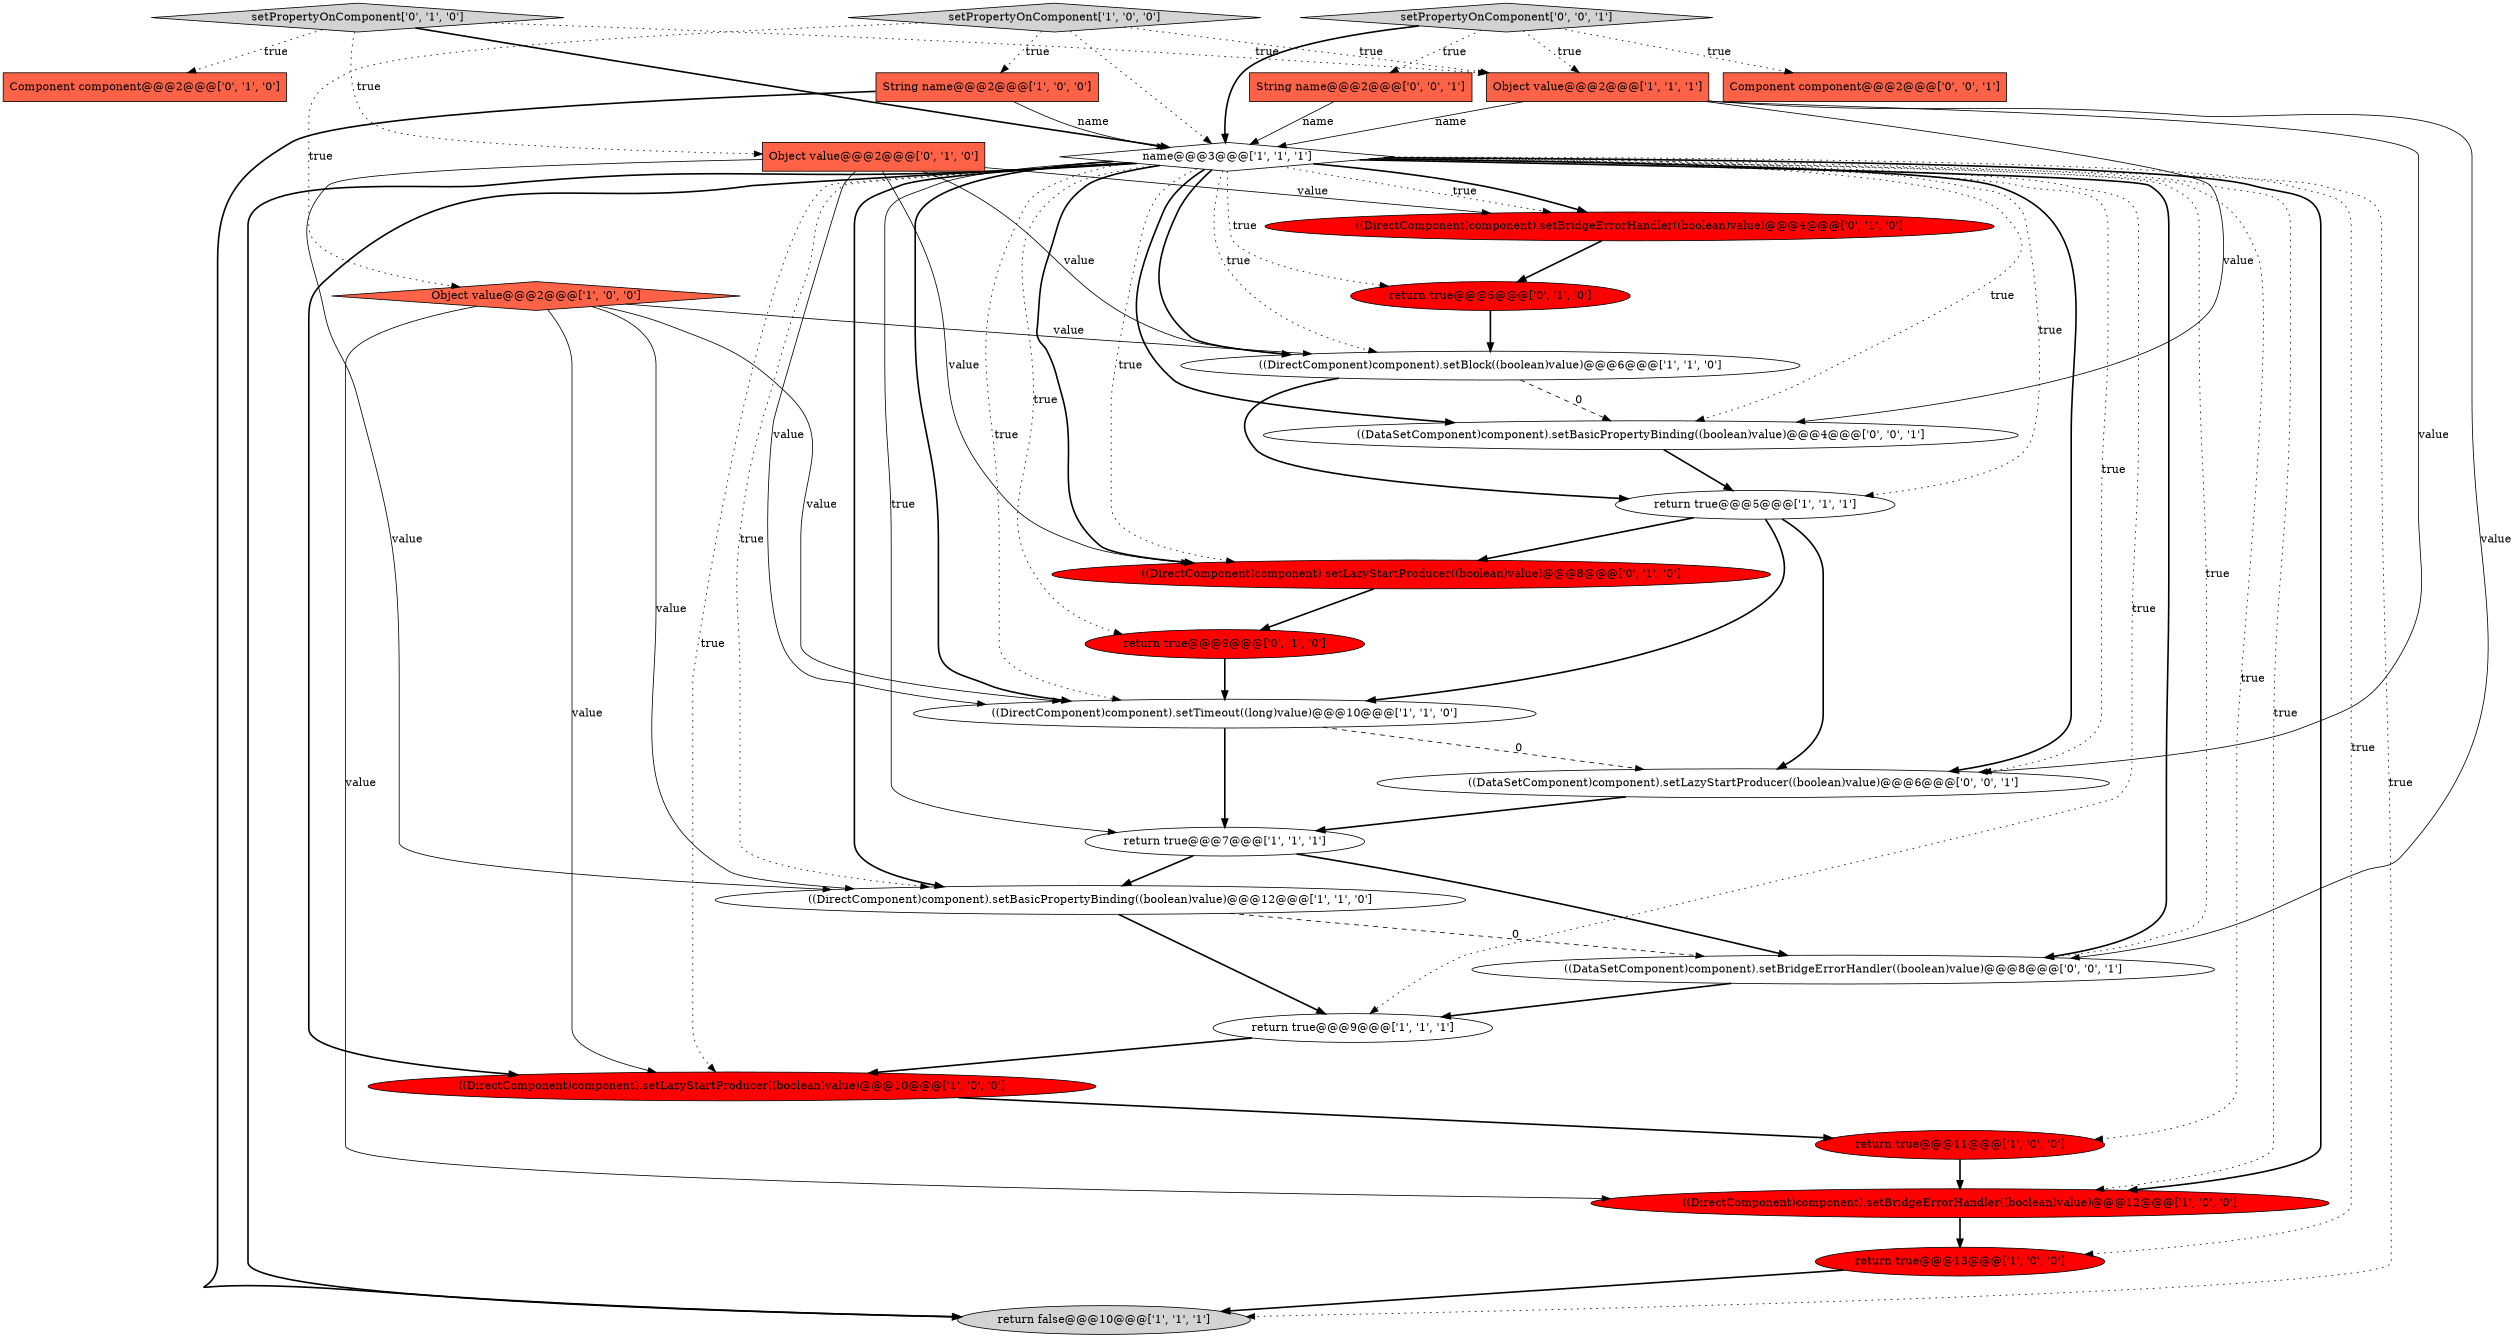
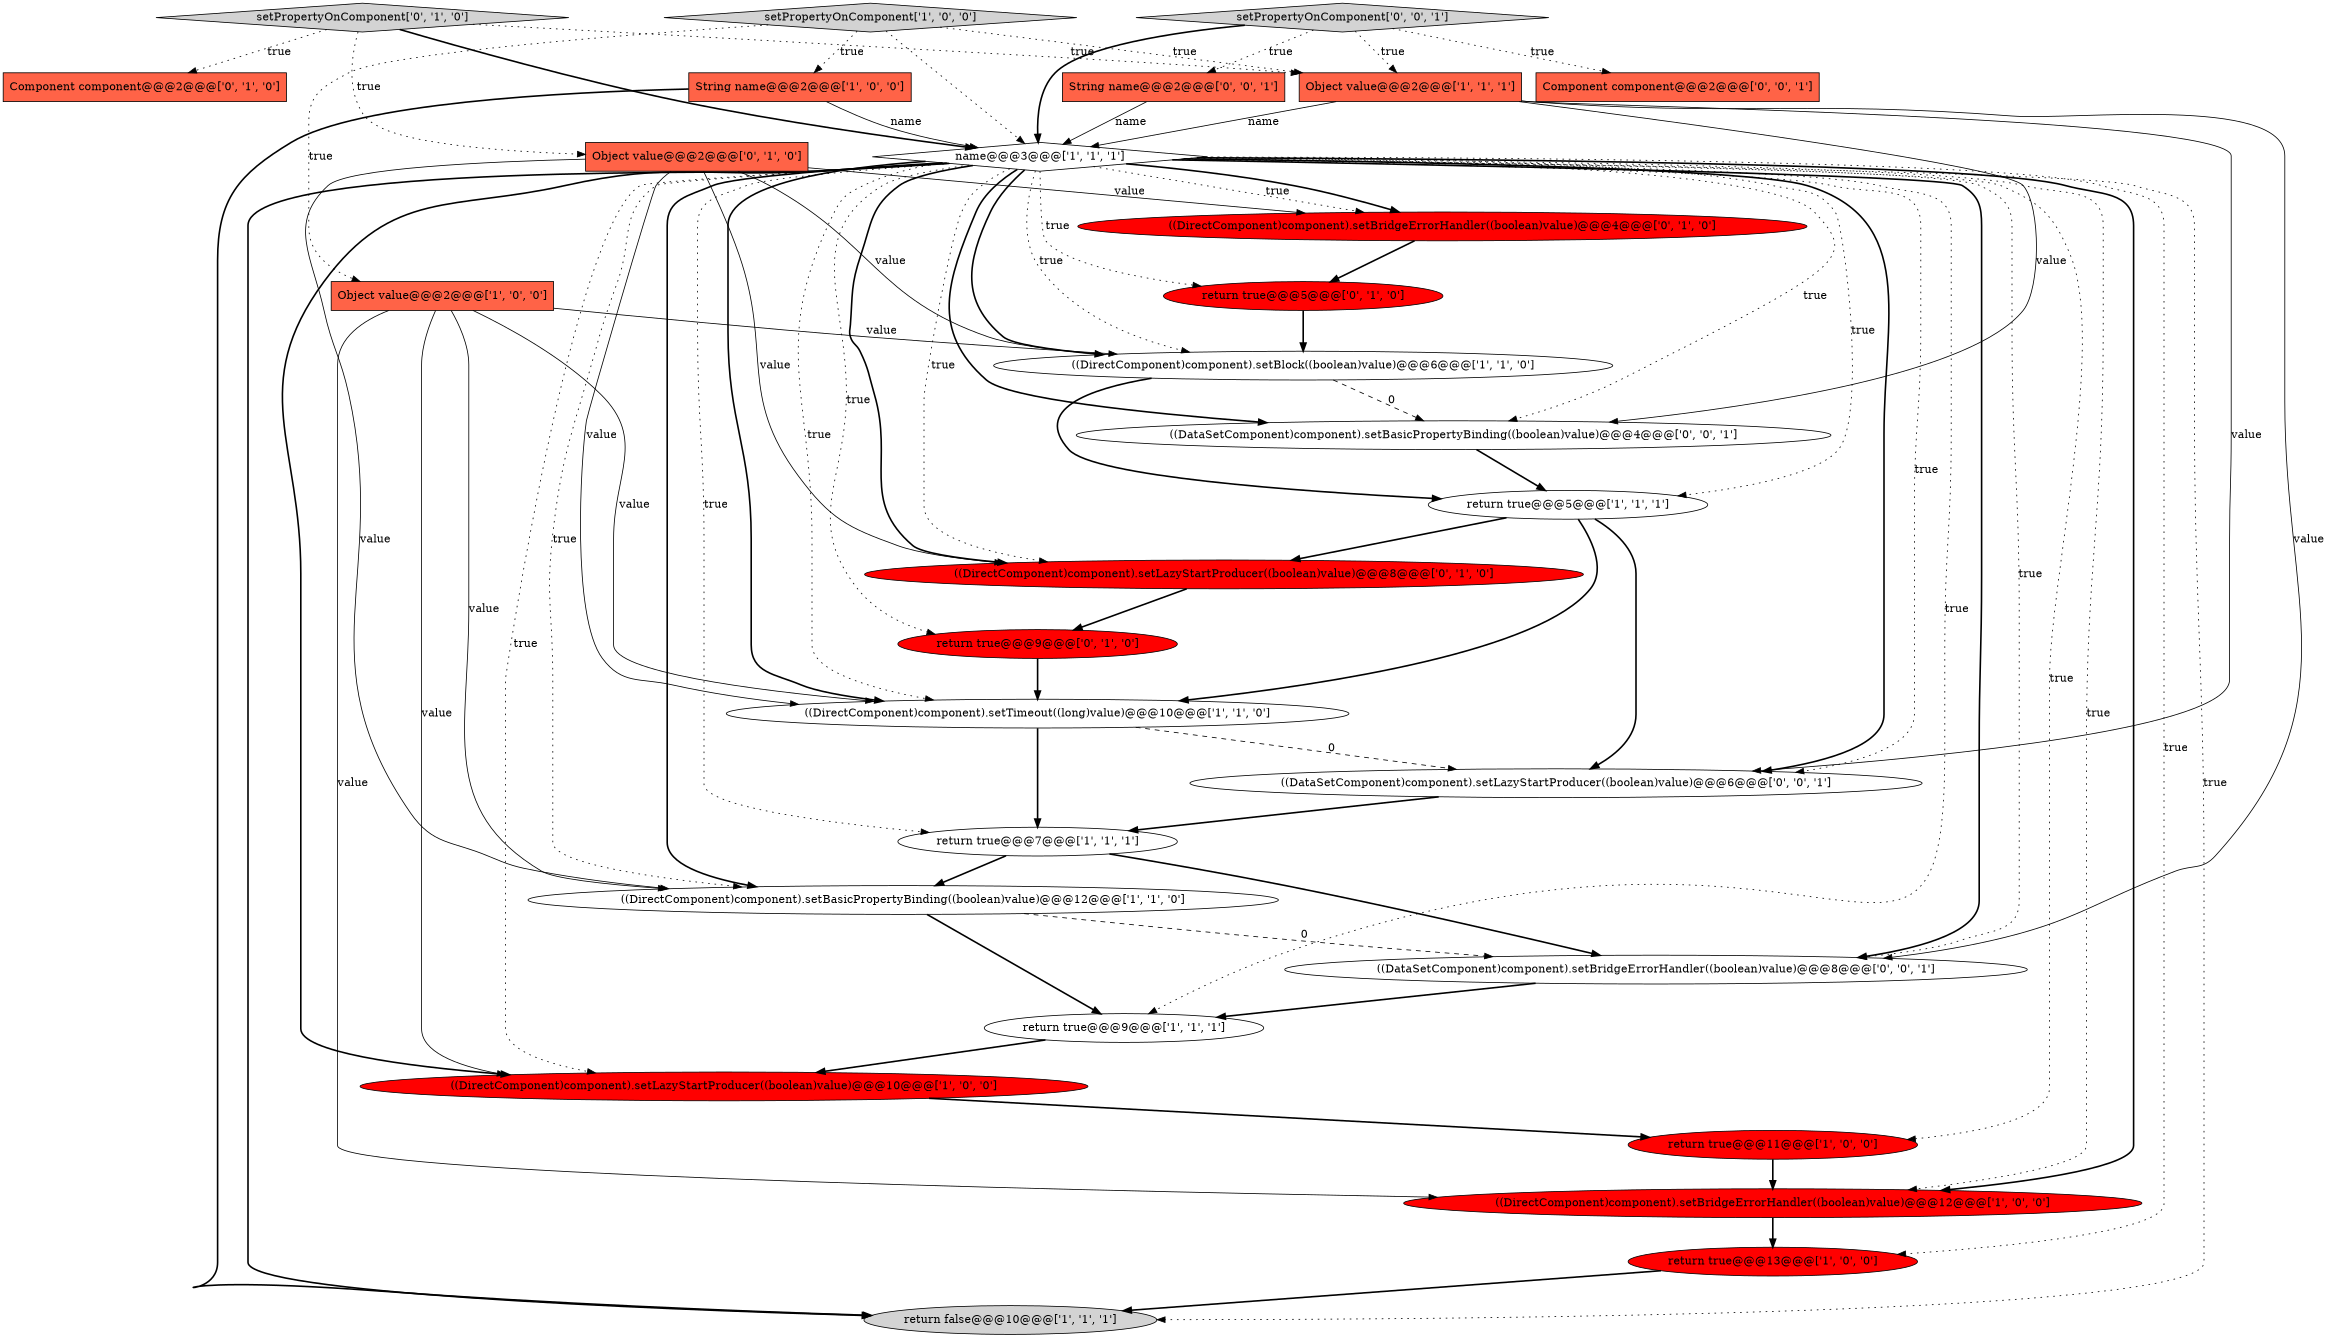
node "Object value@@@2@@@['1', '0', '0']": shape diamond -> box
edge "name@@@3@@@['1', '1', '1']" -> "return true@@@7@@@['1', '1', '1']": style solid -> dotted
